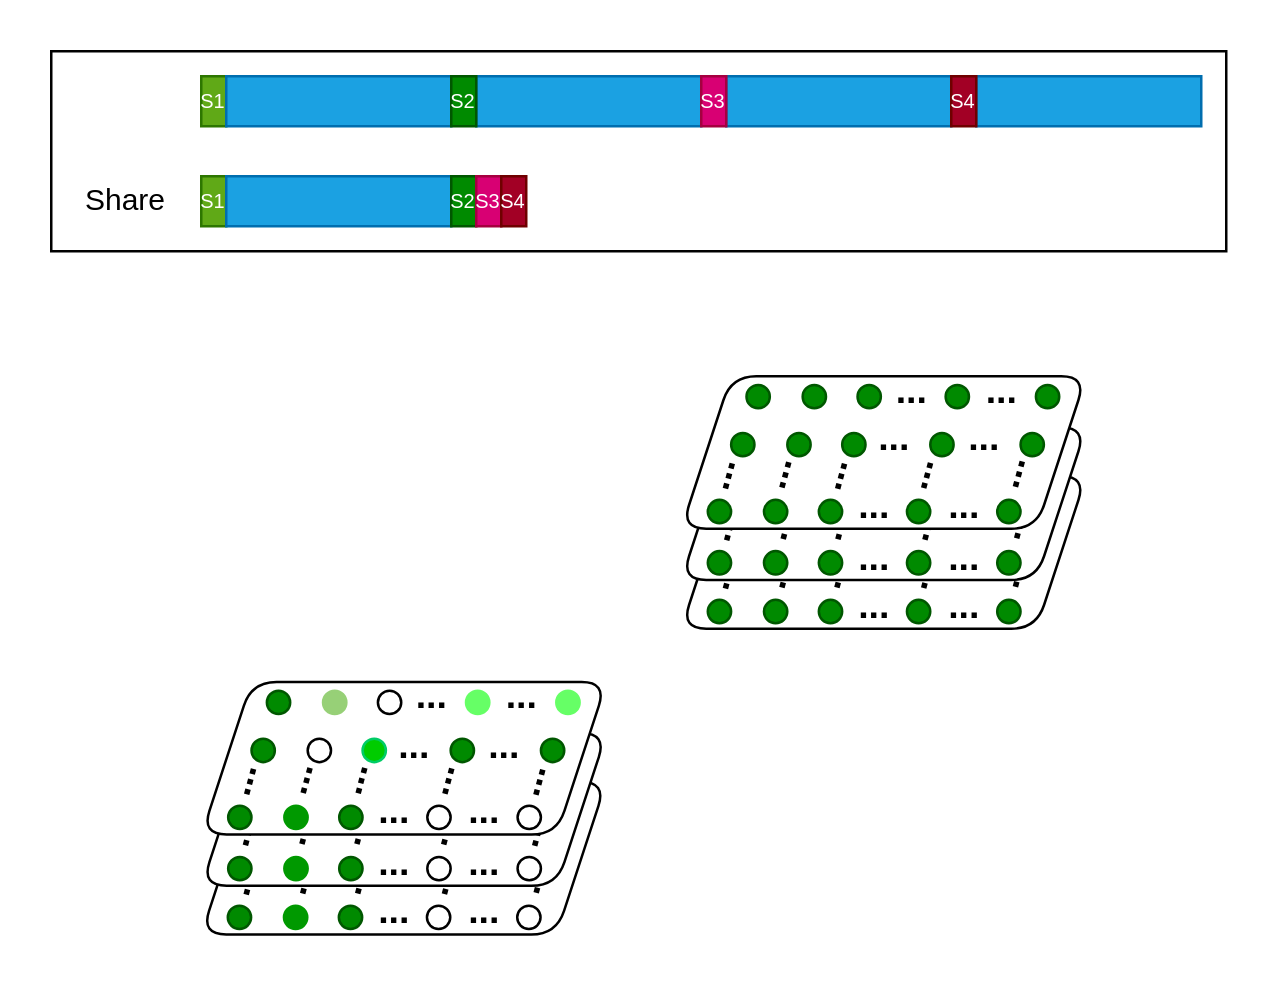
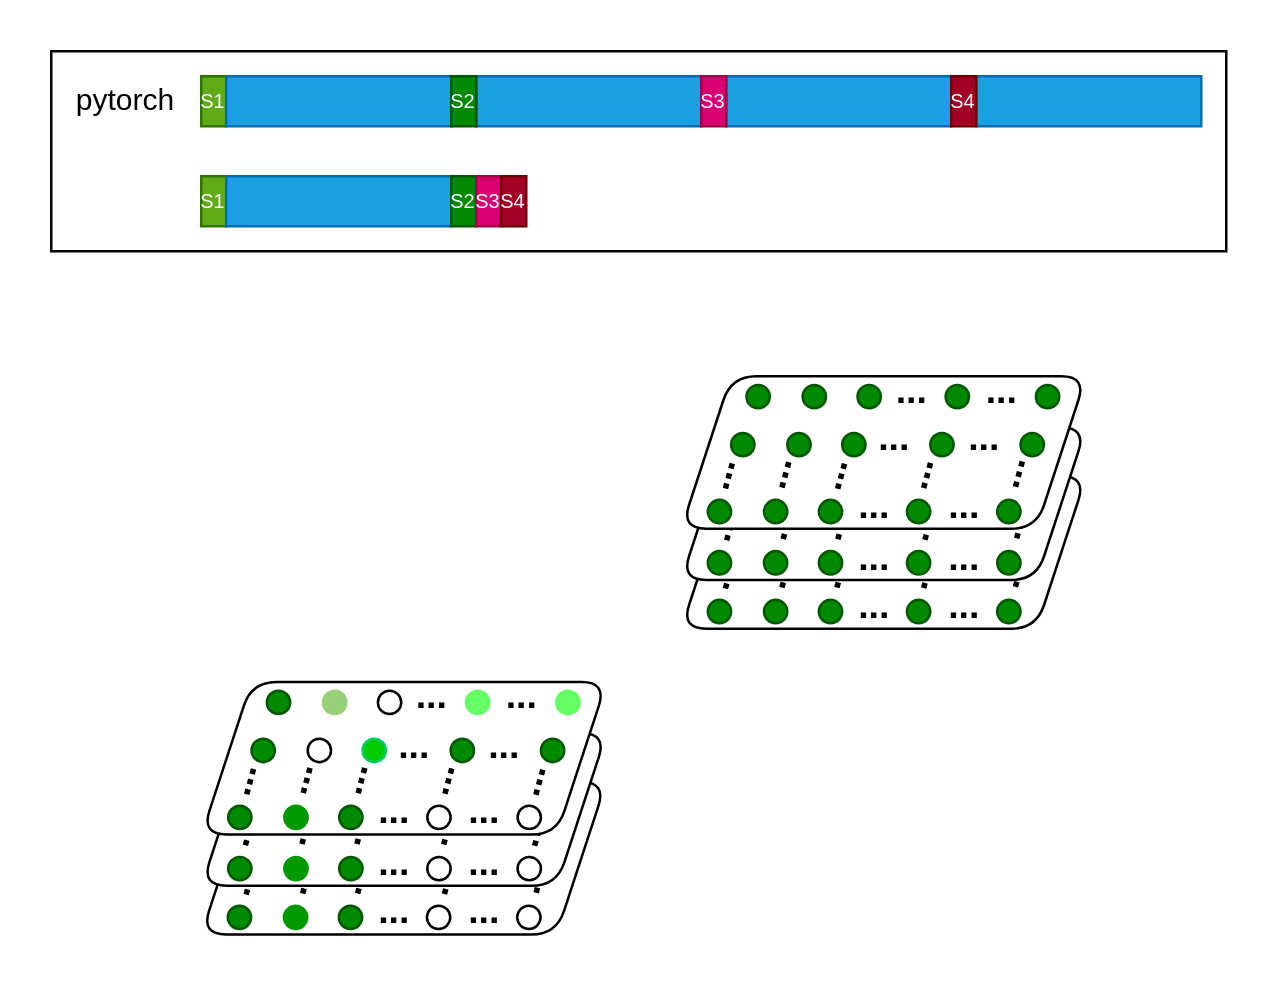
node "pytorch": added
node "Share": removed
